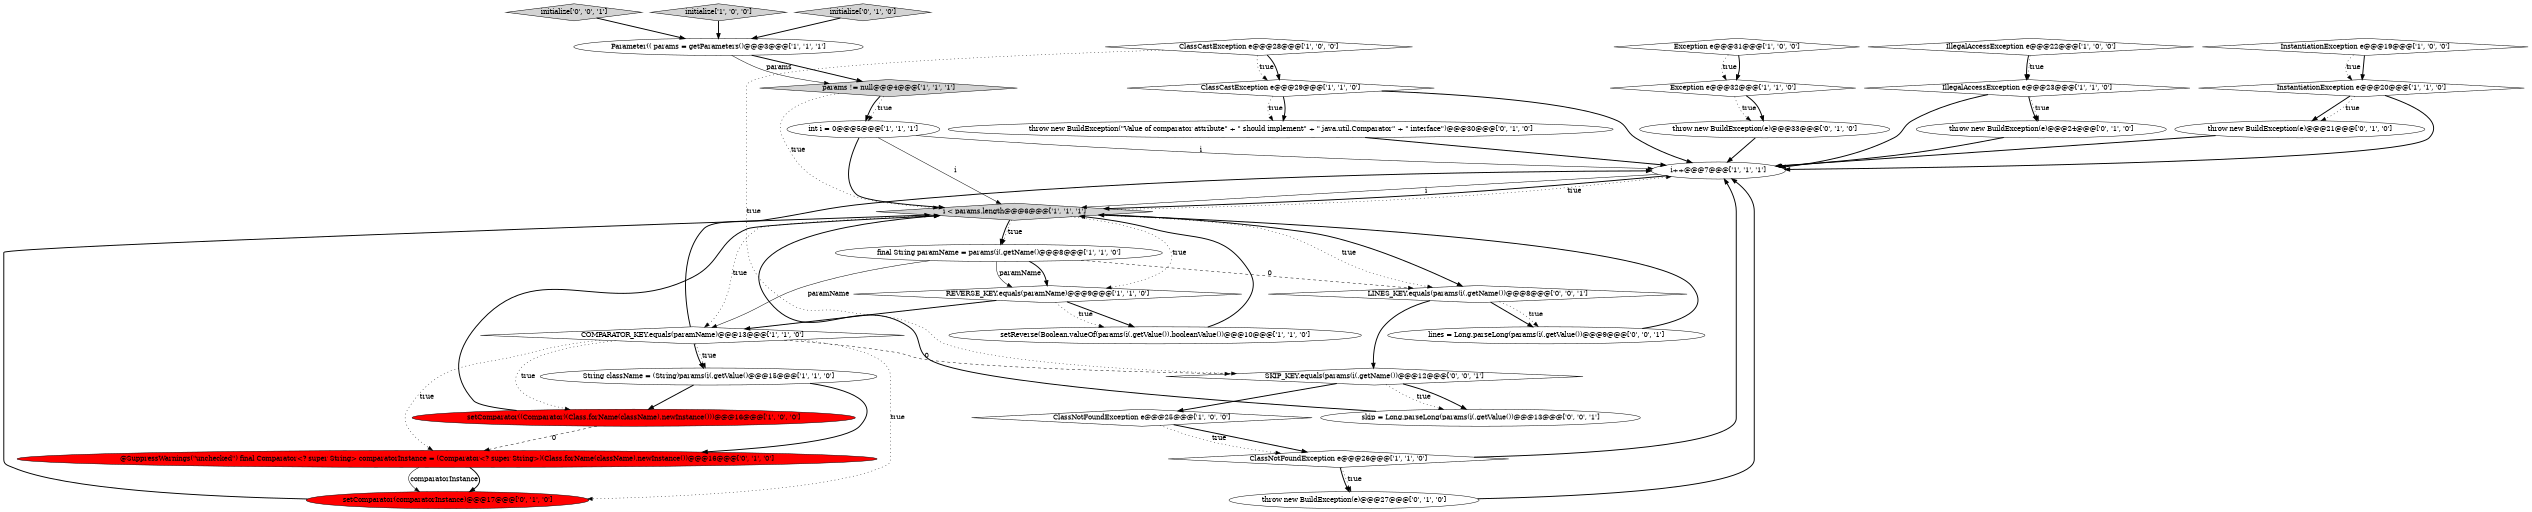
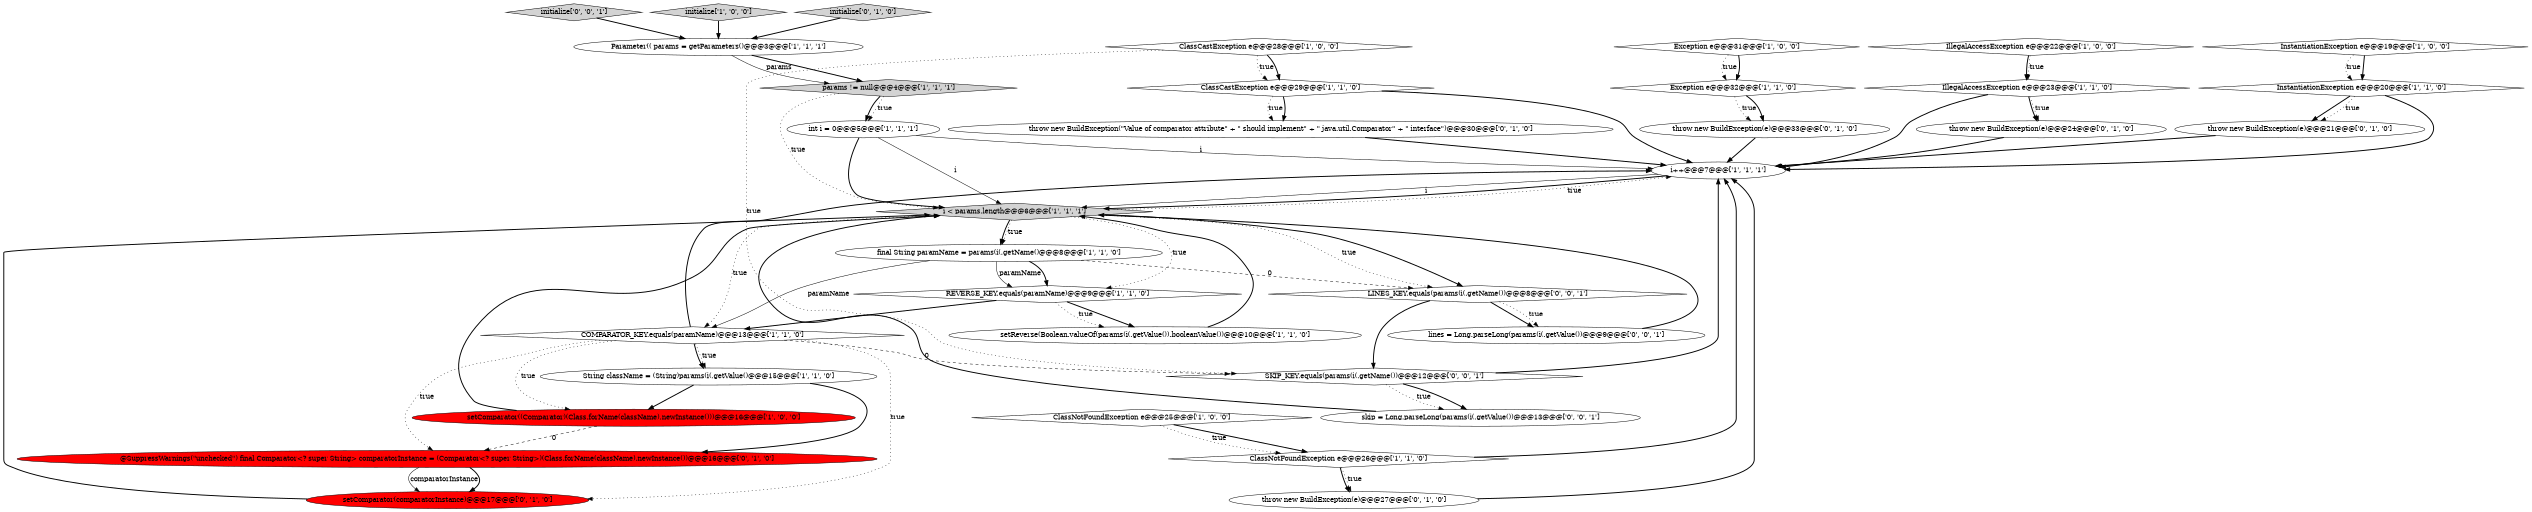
edge "SKIP_KEY.equals(params(i(.getName())@@@12@@@['0', '0', '1']" -> "ClassNotFoundException e@@@25@@@['1', '0', '0']": now "SKIP_KEY.equals(params(i(.getName())@@@12@@@['0', '0', '1']" -> "i++@@@7@@@['1', '1', '1']"
